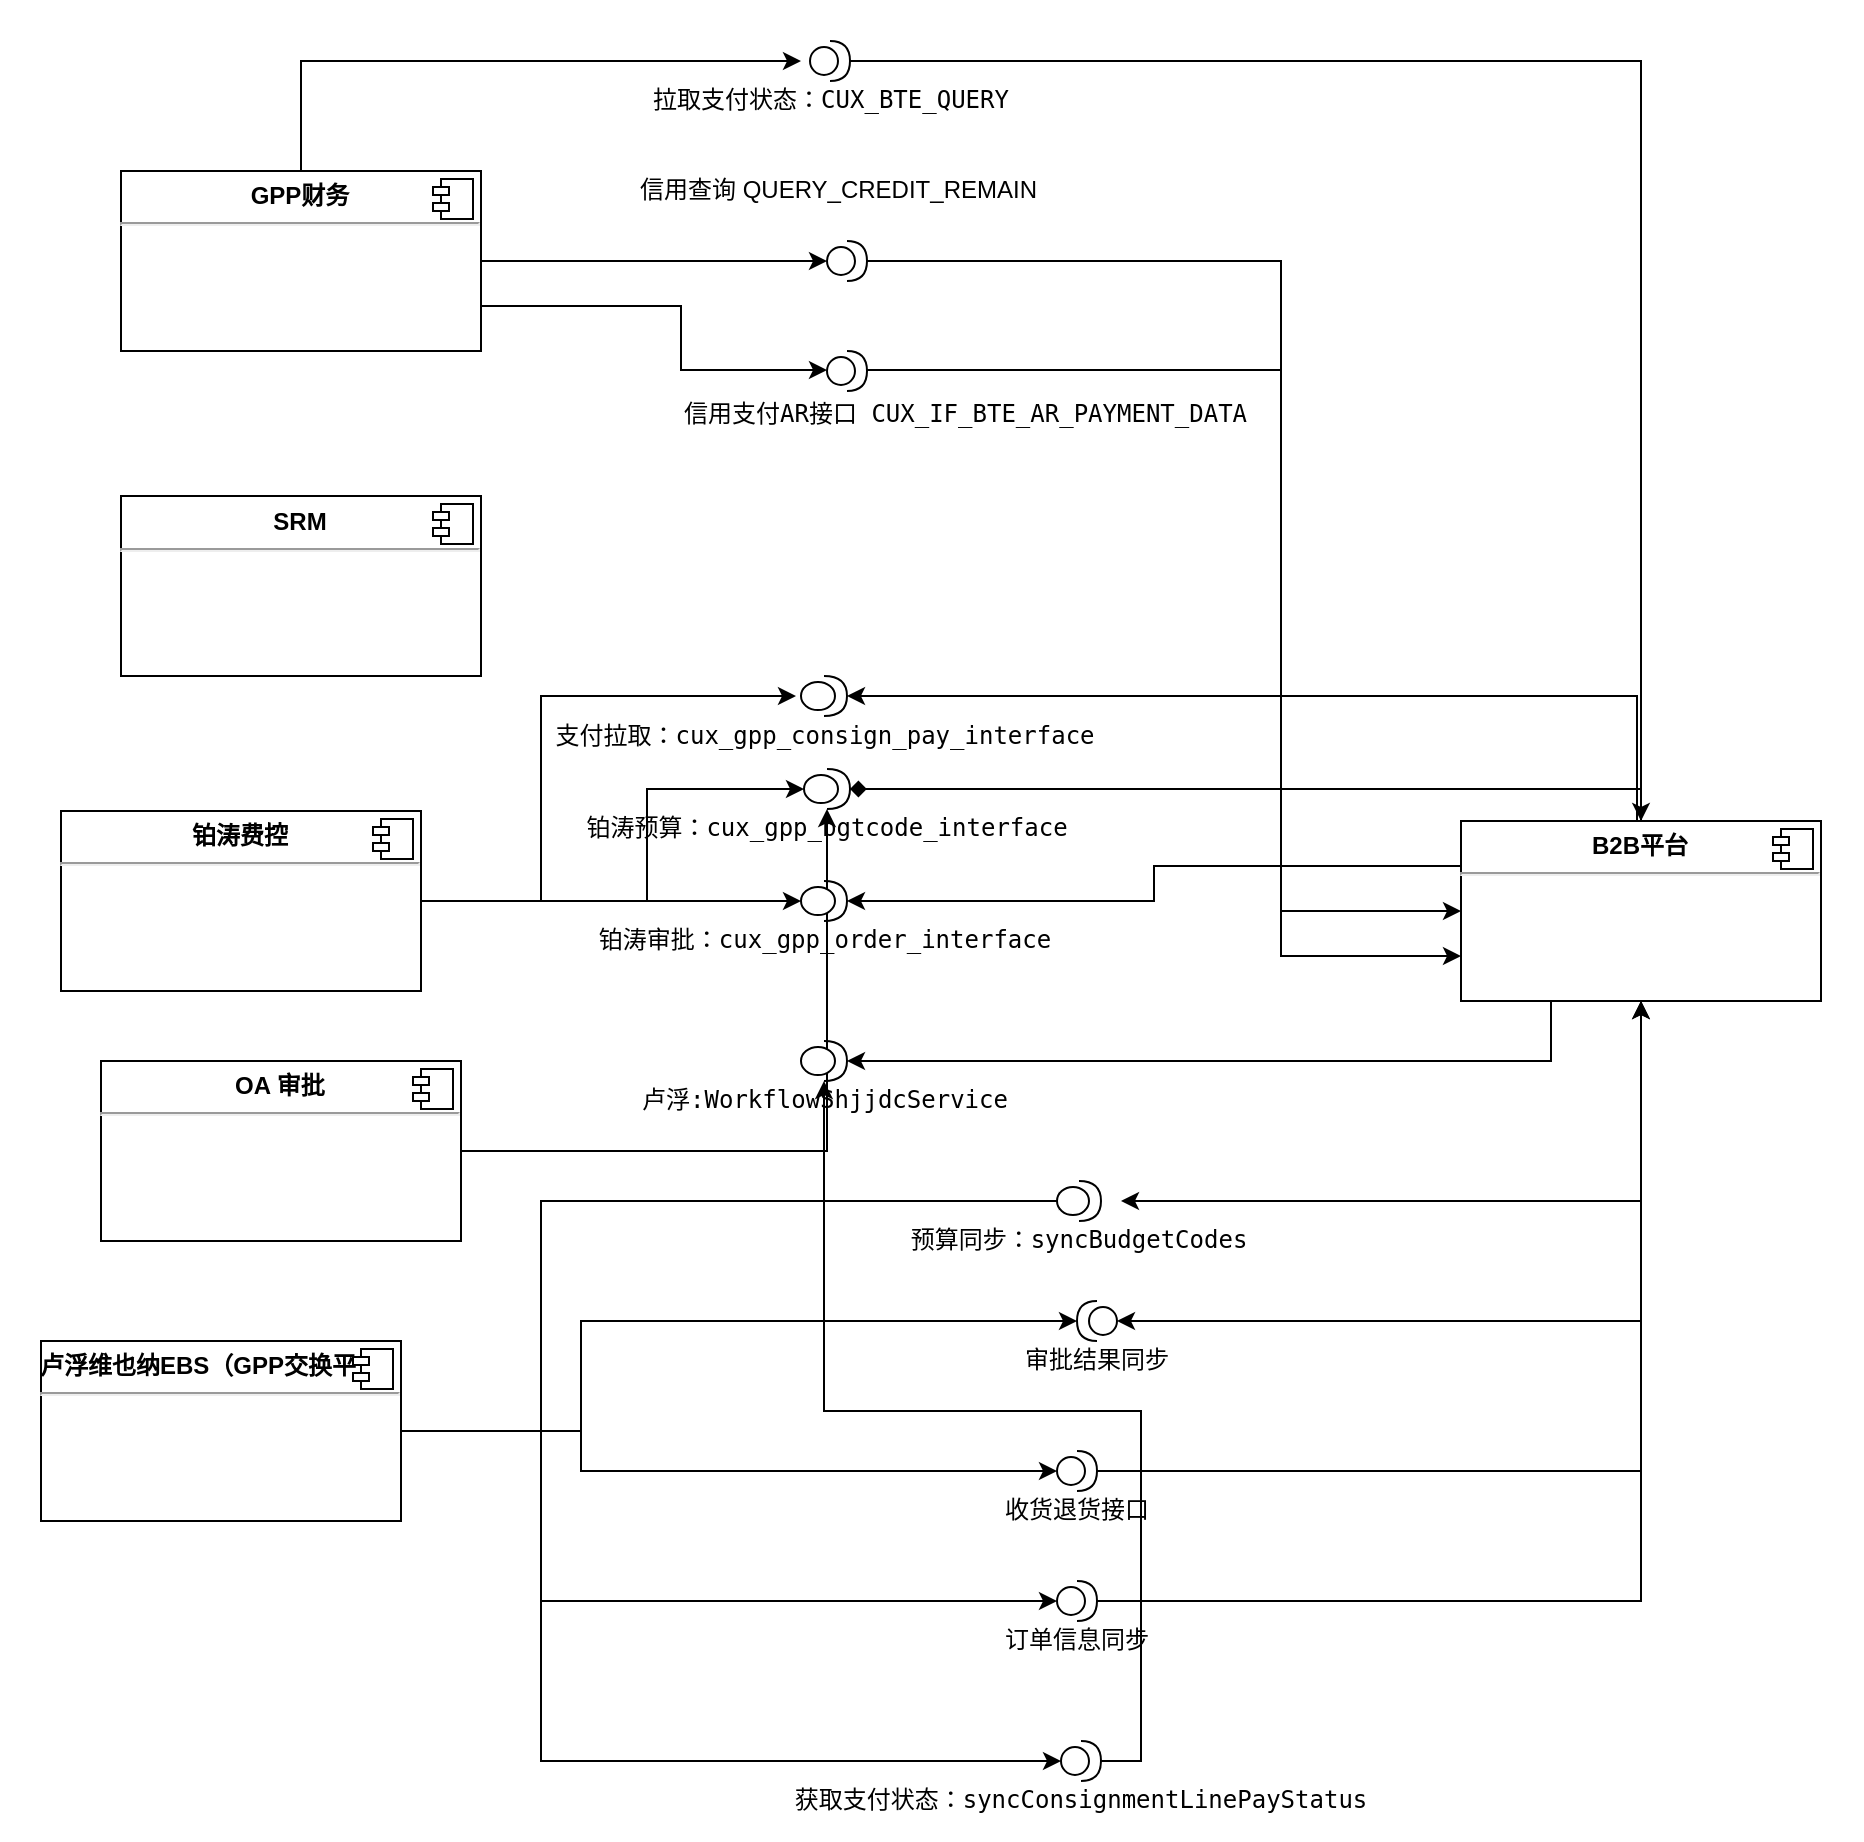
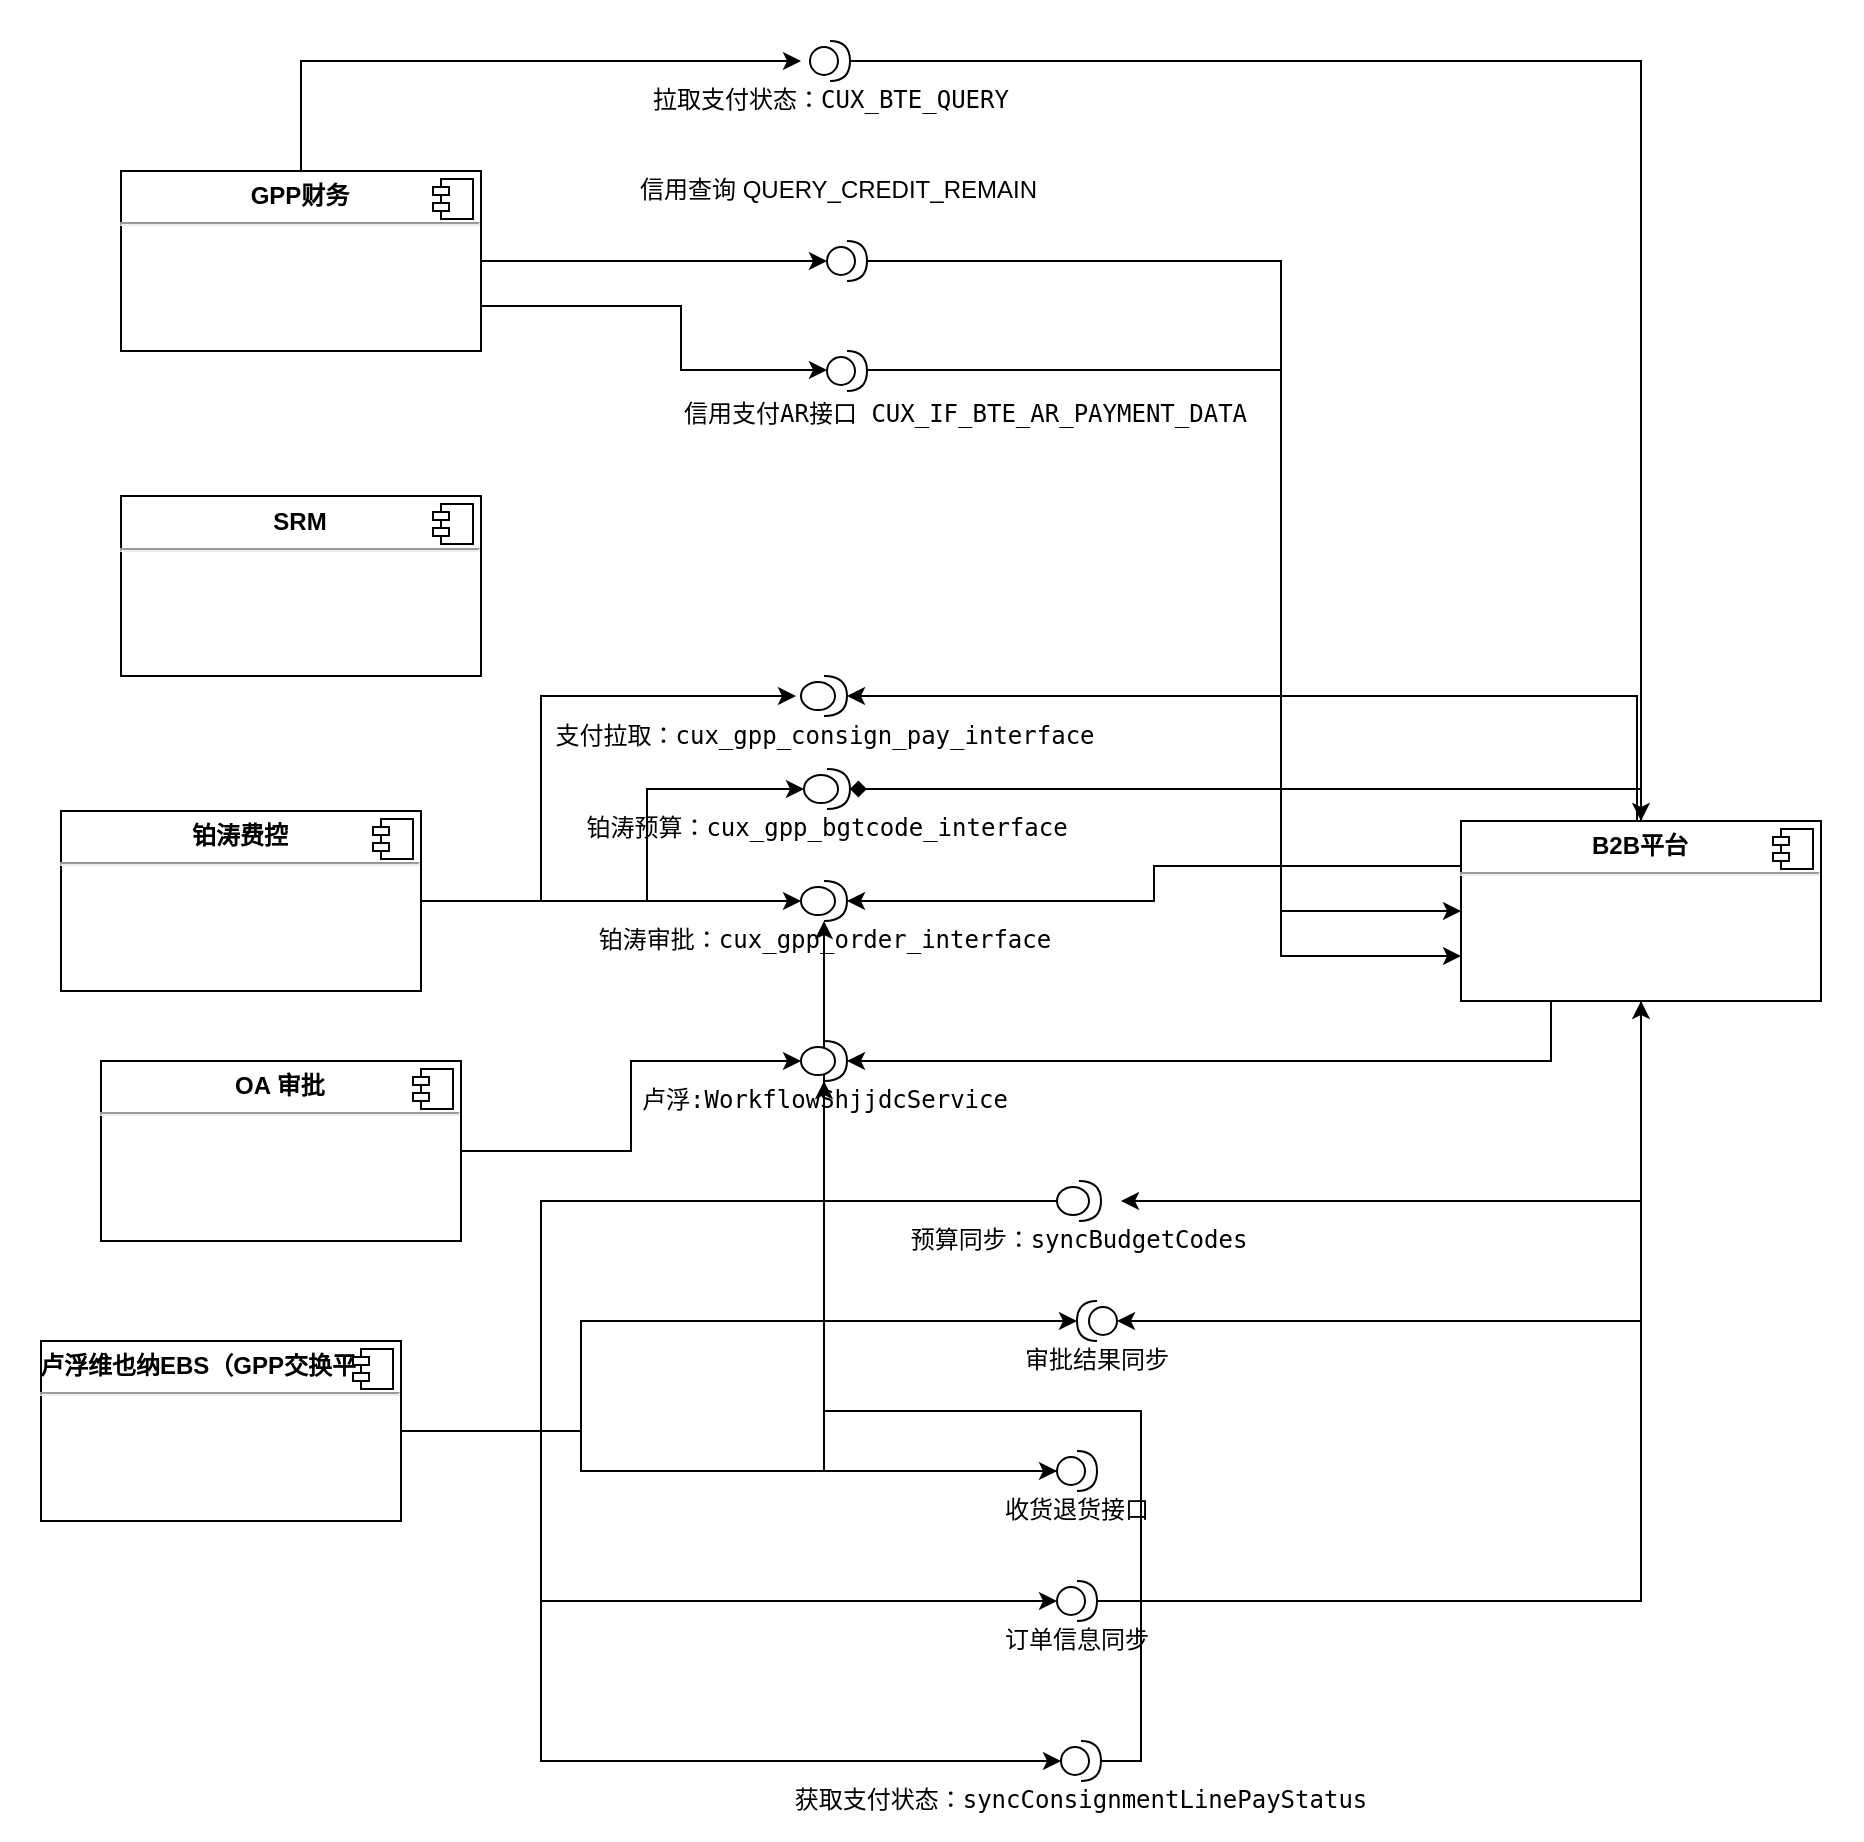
edge "OA 审批" -> "铂涛预算：cux_gpp_bgtcode_interface": now "OA 审批" -> "卢浮:WorkflowShjjdcService"
edge "收货退货接口" -> "B2B平台": now "收货退货接口" -> "铂涛审批：cux_gpp_order_interface"
